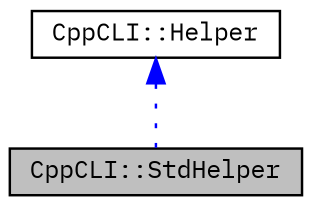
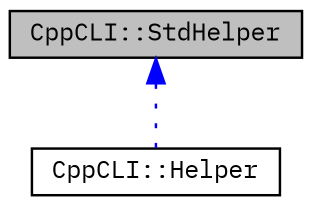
edge "CppCLI::StdHelper" -> "CppCLI::Helper": reversed
